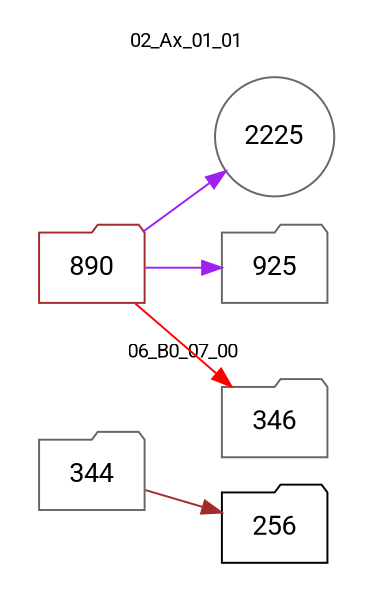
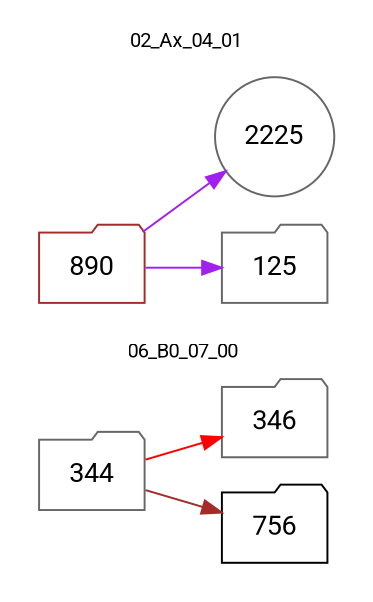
cluster "02_Ax_01_01": label "02_Ax_01_01" -> "02_Ax_04_01"
node "925": label "925" -> "125"
edge "890" -> "346": now "344" -> "346"
node "256": label "256" -> "756"
